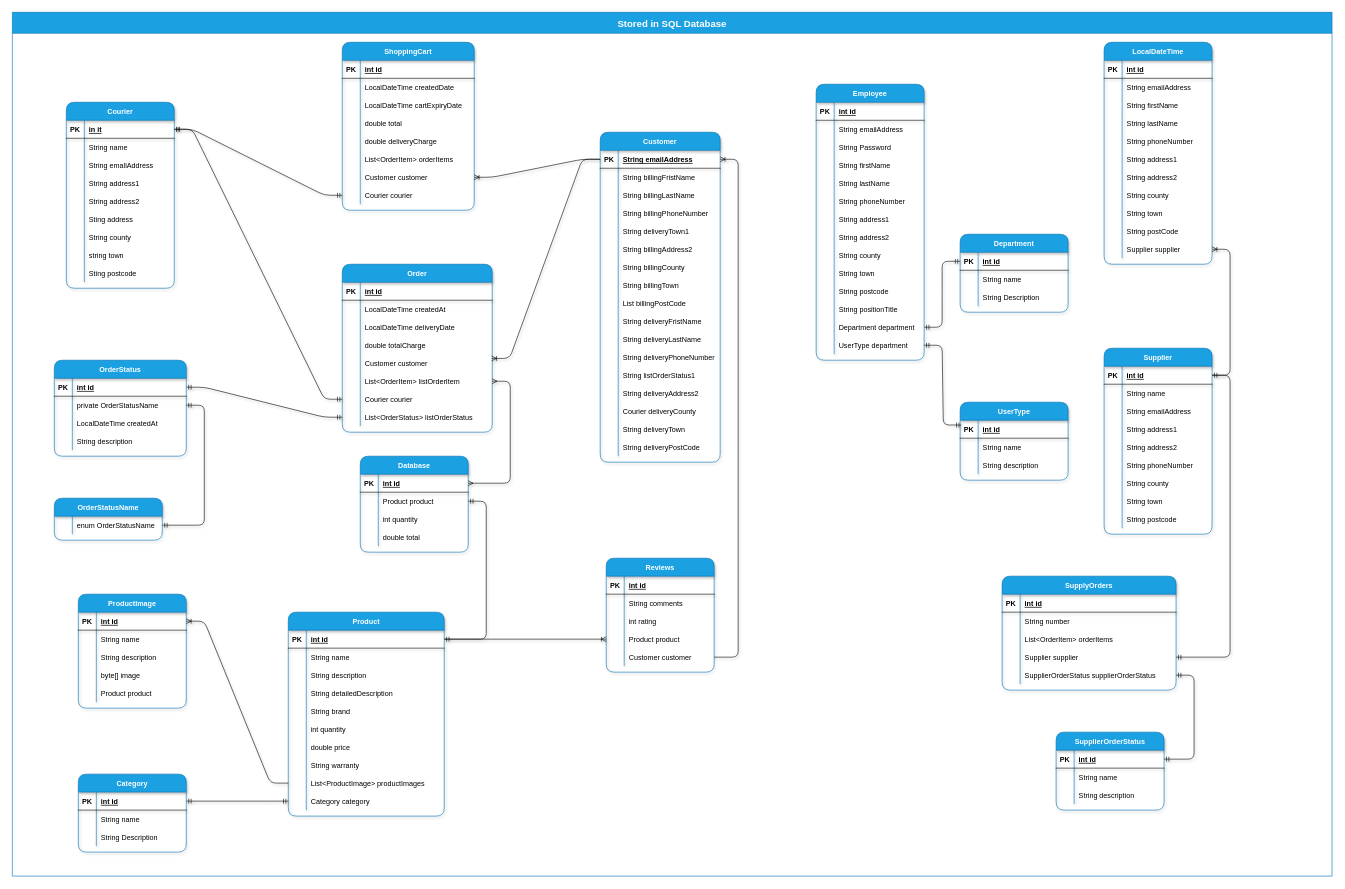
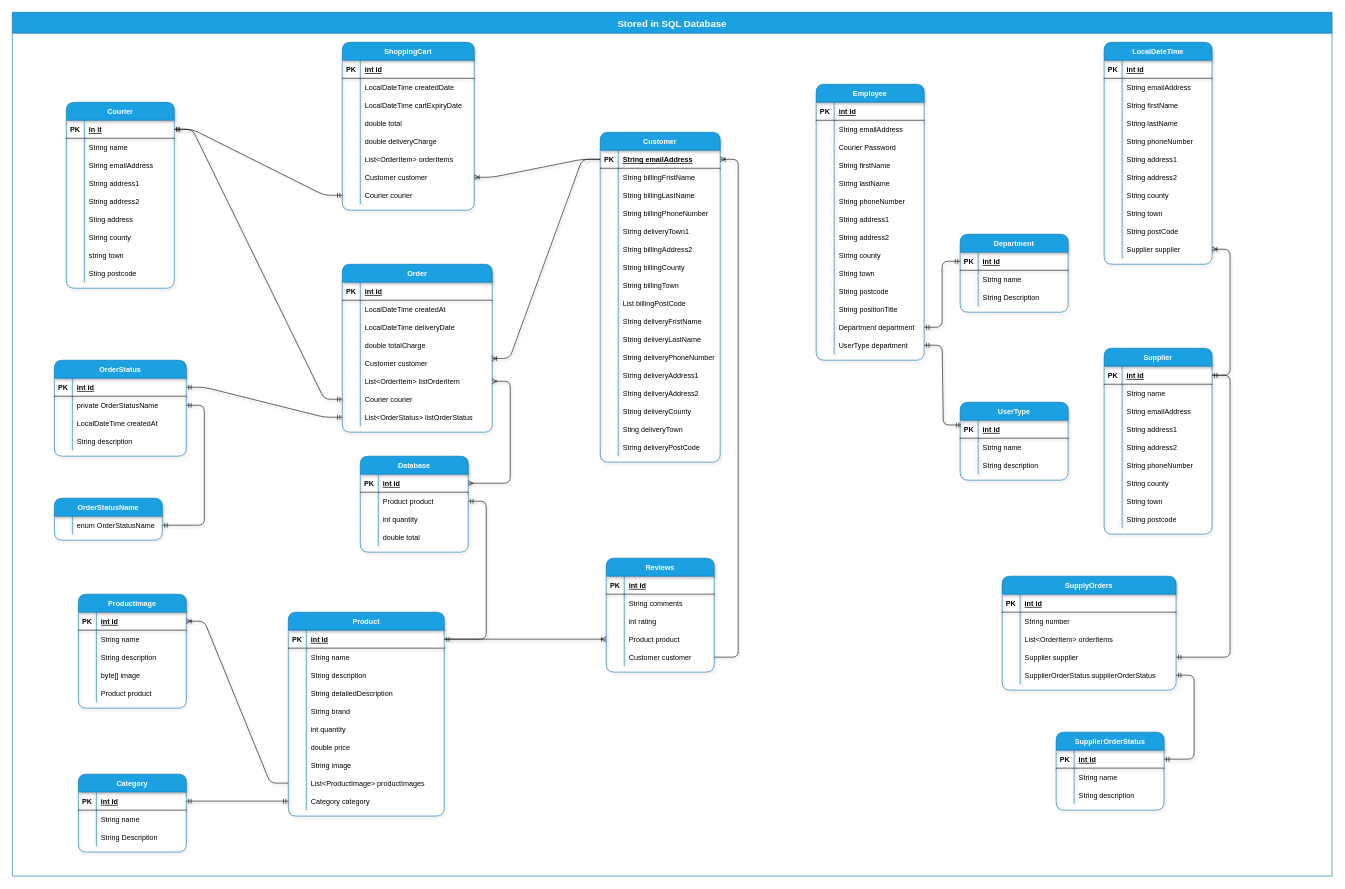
node "String Password": label "String Password" -> "Courier Password"
node "String listOrderStatus1": label "String listOrderStatus1" -> "String deliveryAddress1"
node "Courier deliveryCounty": label "Courier deliveryCounty" -> "String deliveryCounty"
node "String deliveryTown": label "String deliveryTown" -> "Sting deliveryTown"
node "String warranty": label "String warranty" -> "String image"
